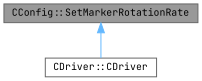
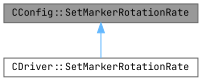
node "CDriver::CDriver": label "CDriver::CDriver" -> "CDriver::SetMarkerRotationRate"
